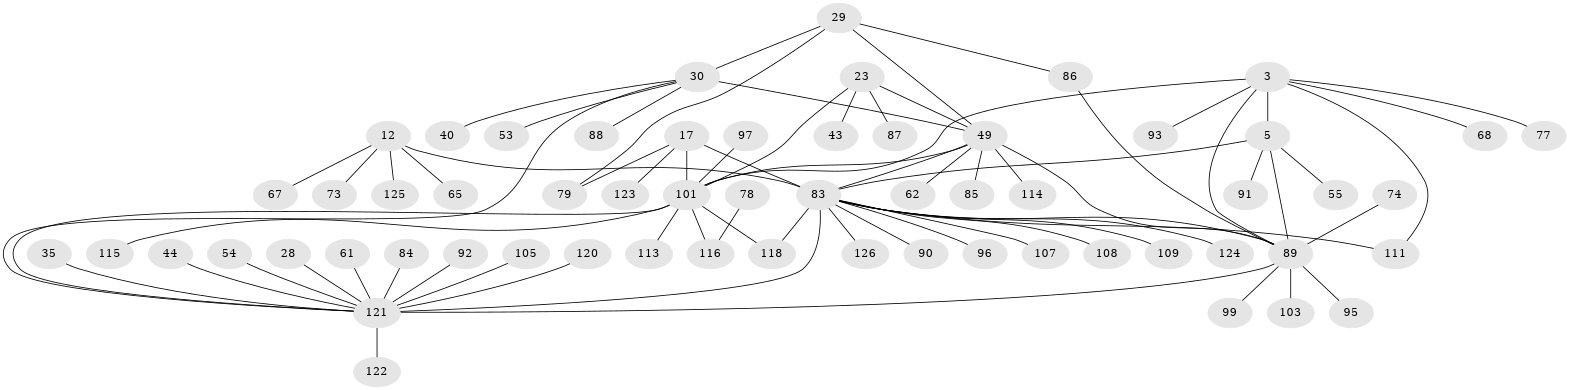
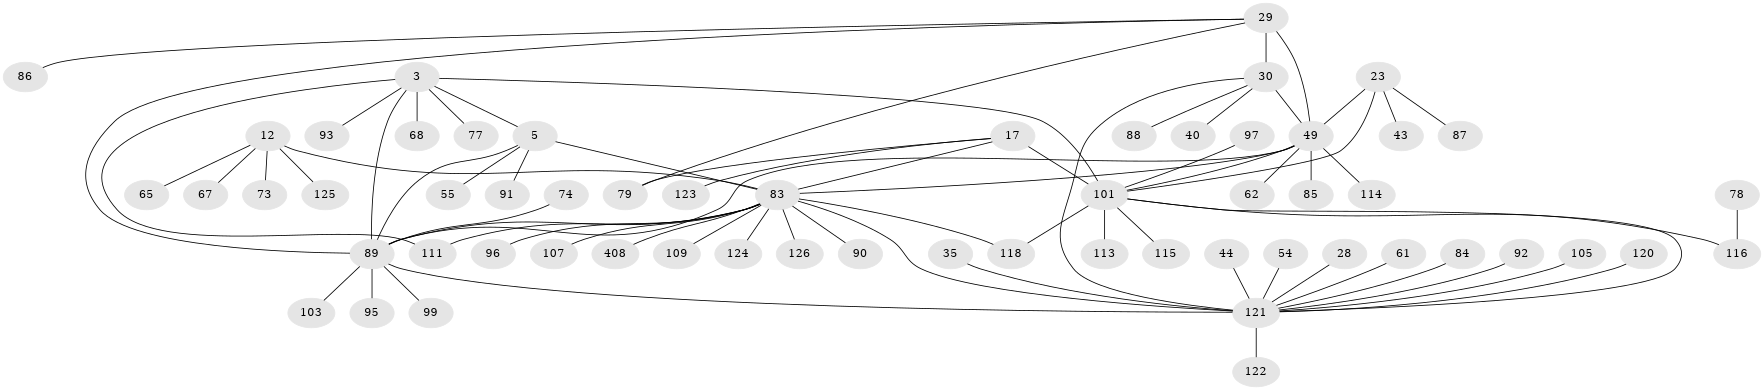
node "53": removed
edge "86" -- "89": now "29" -- "89"
node "108": label "108" -> "408"
